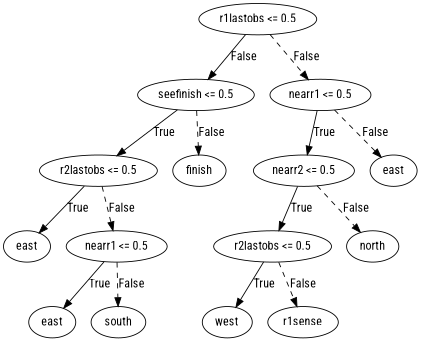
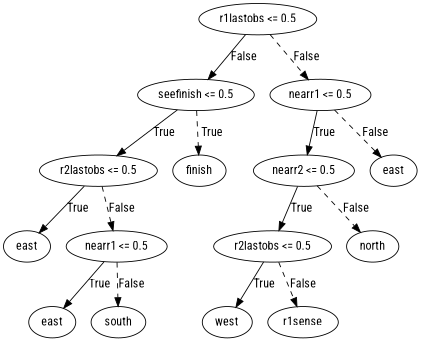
edge "seefinish <= 0.5" -> "finish": label "False" -> "True"
